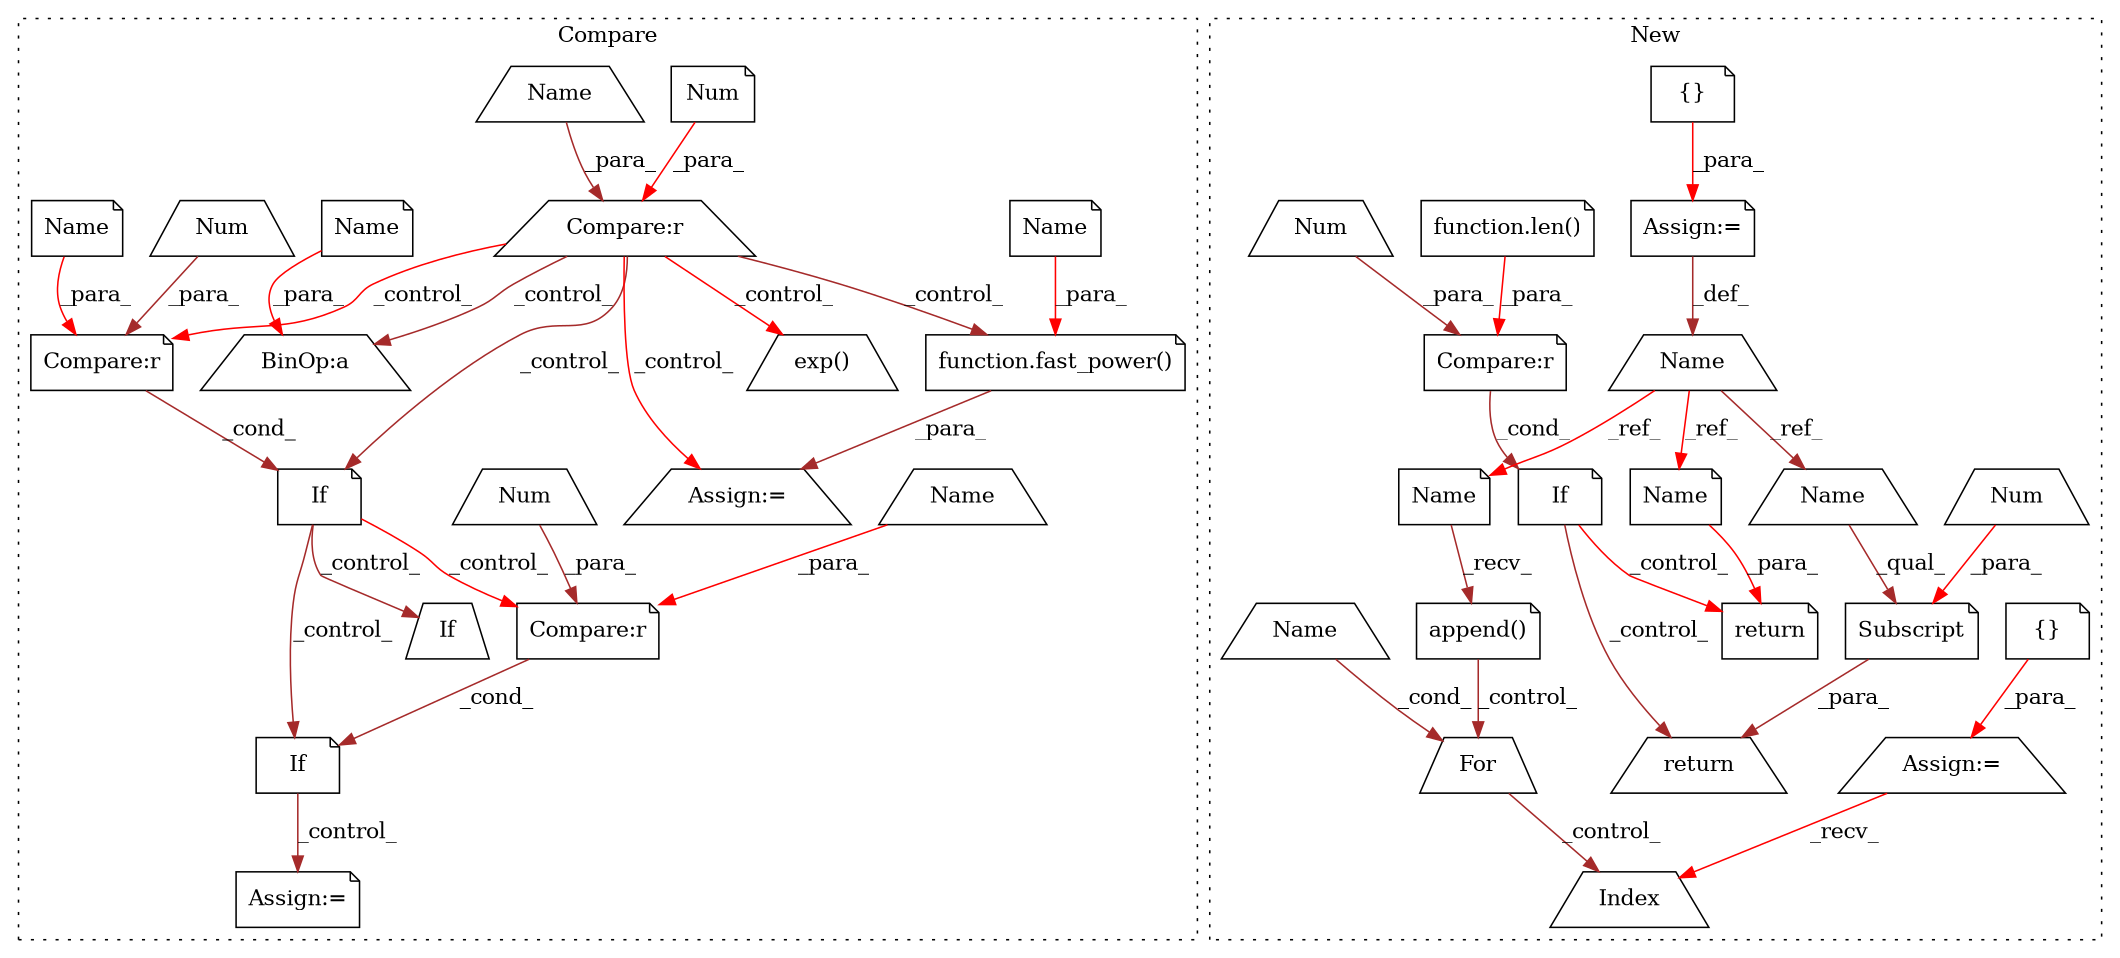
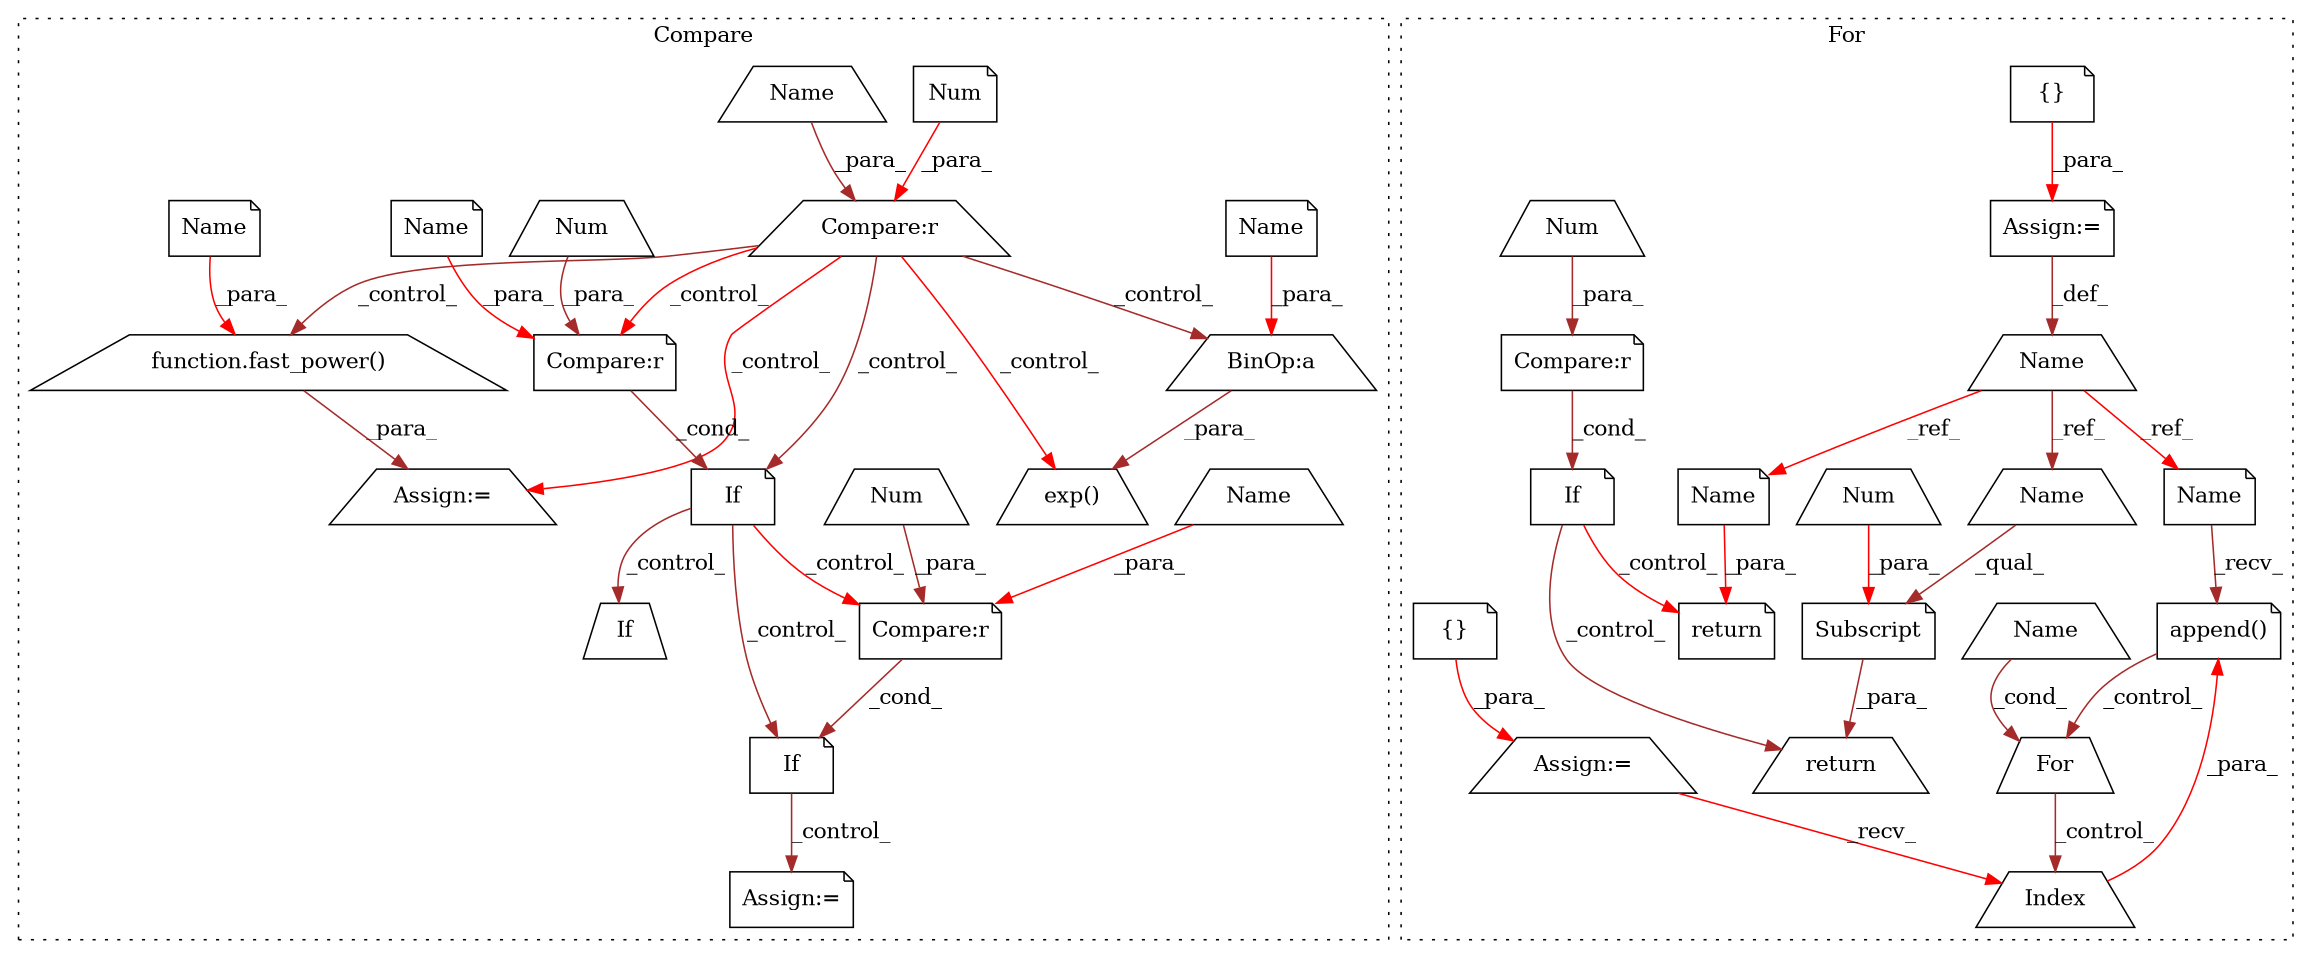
cluster "New": label "New" -> "For"
node "function.len()": removed
node "function.fast_power()": shape note -> trapezium
edge "BinOp:a" -> "exp()": added, label "_para_"
edge "Index" -> "append()": added, label "_para_"
